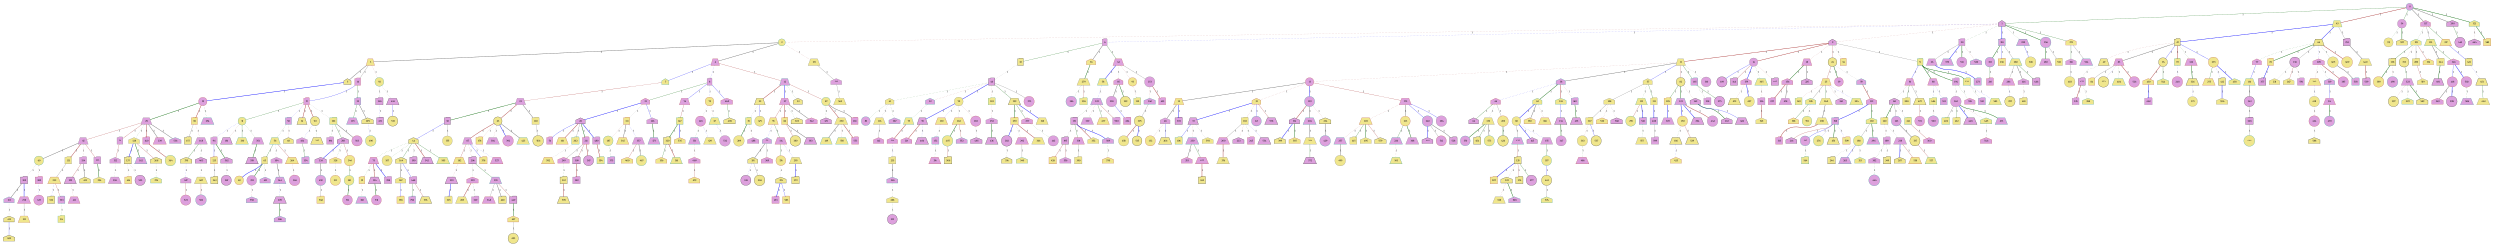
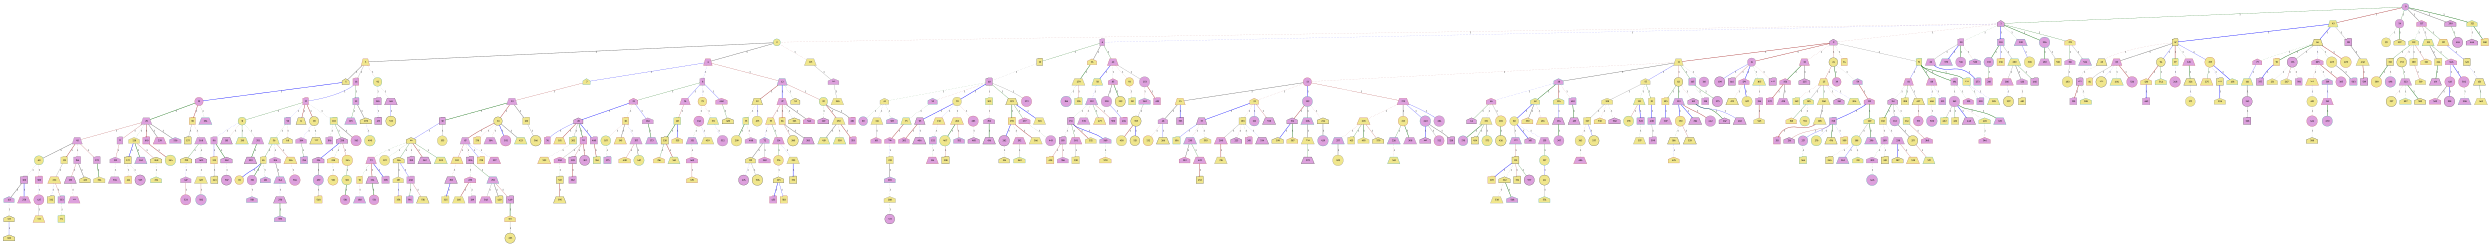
node "444": removed
edge "278" -- "511": now "437" -- "511"
